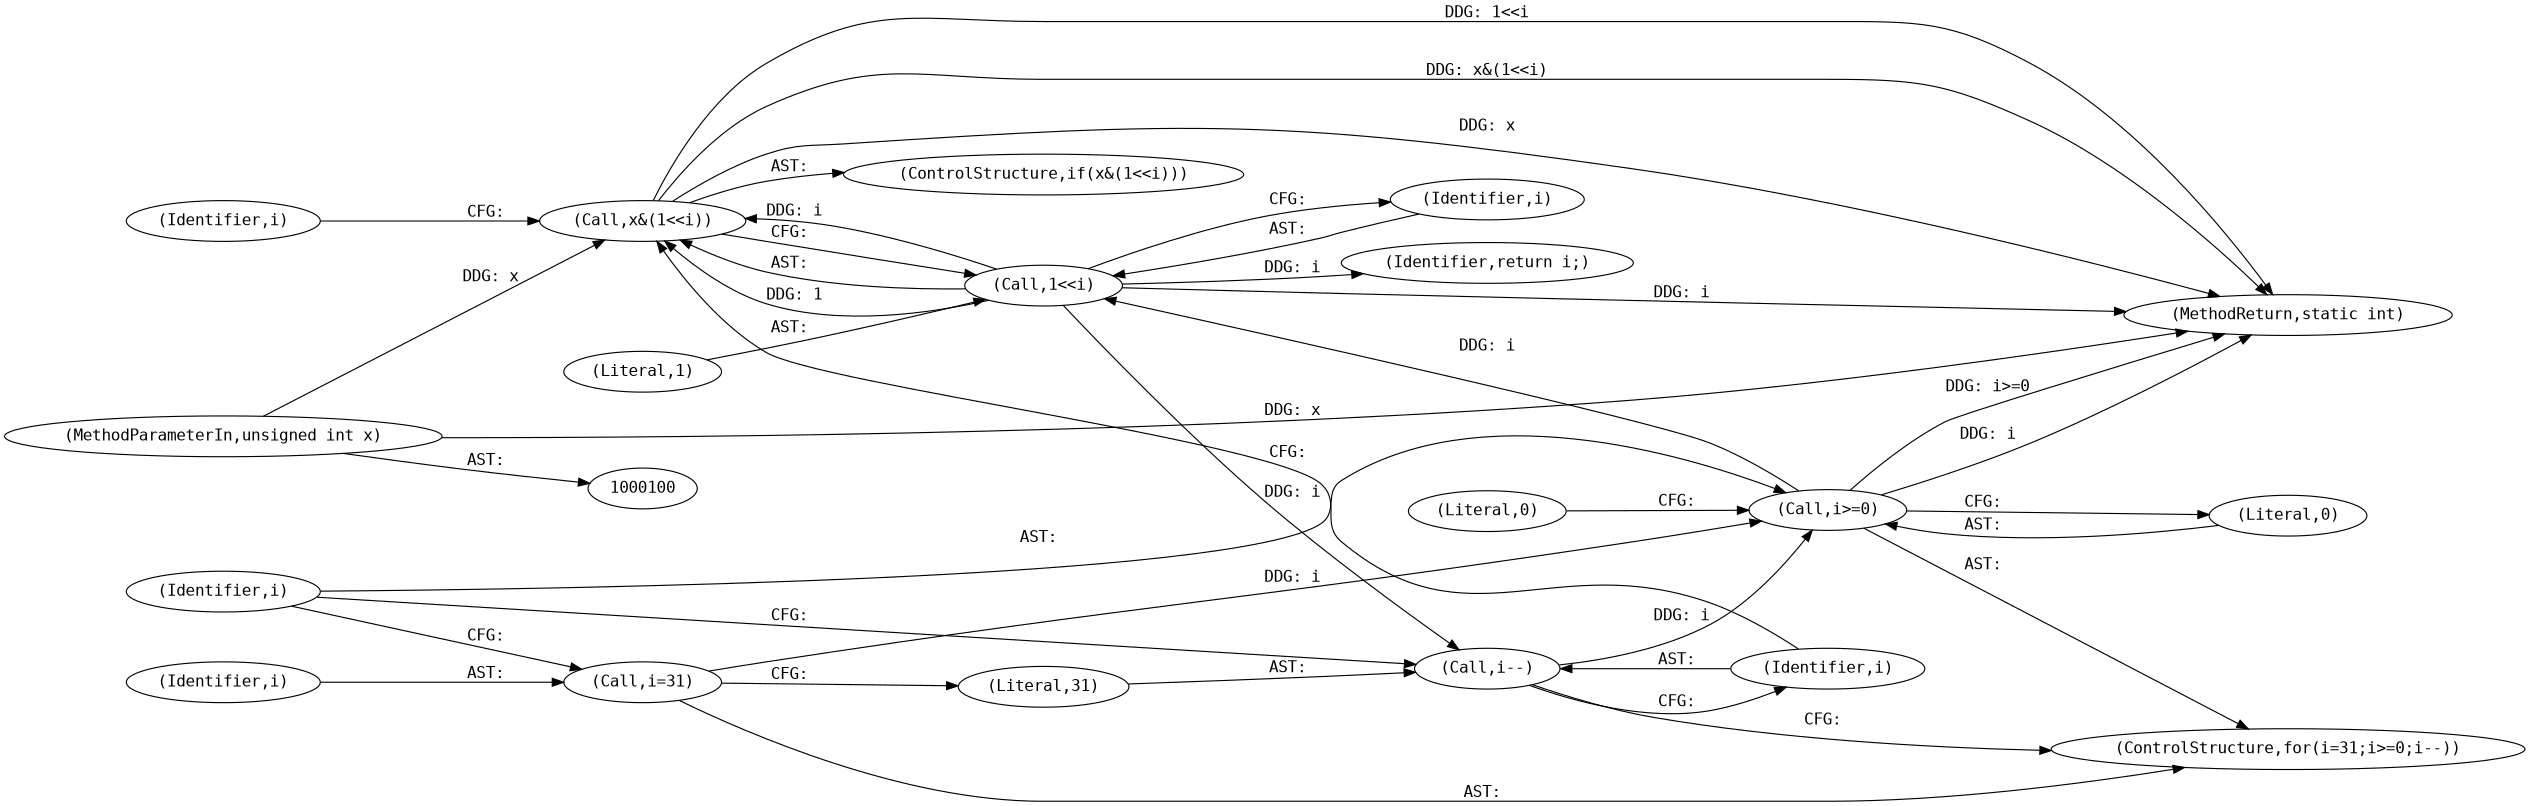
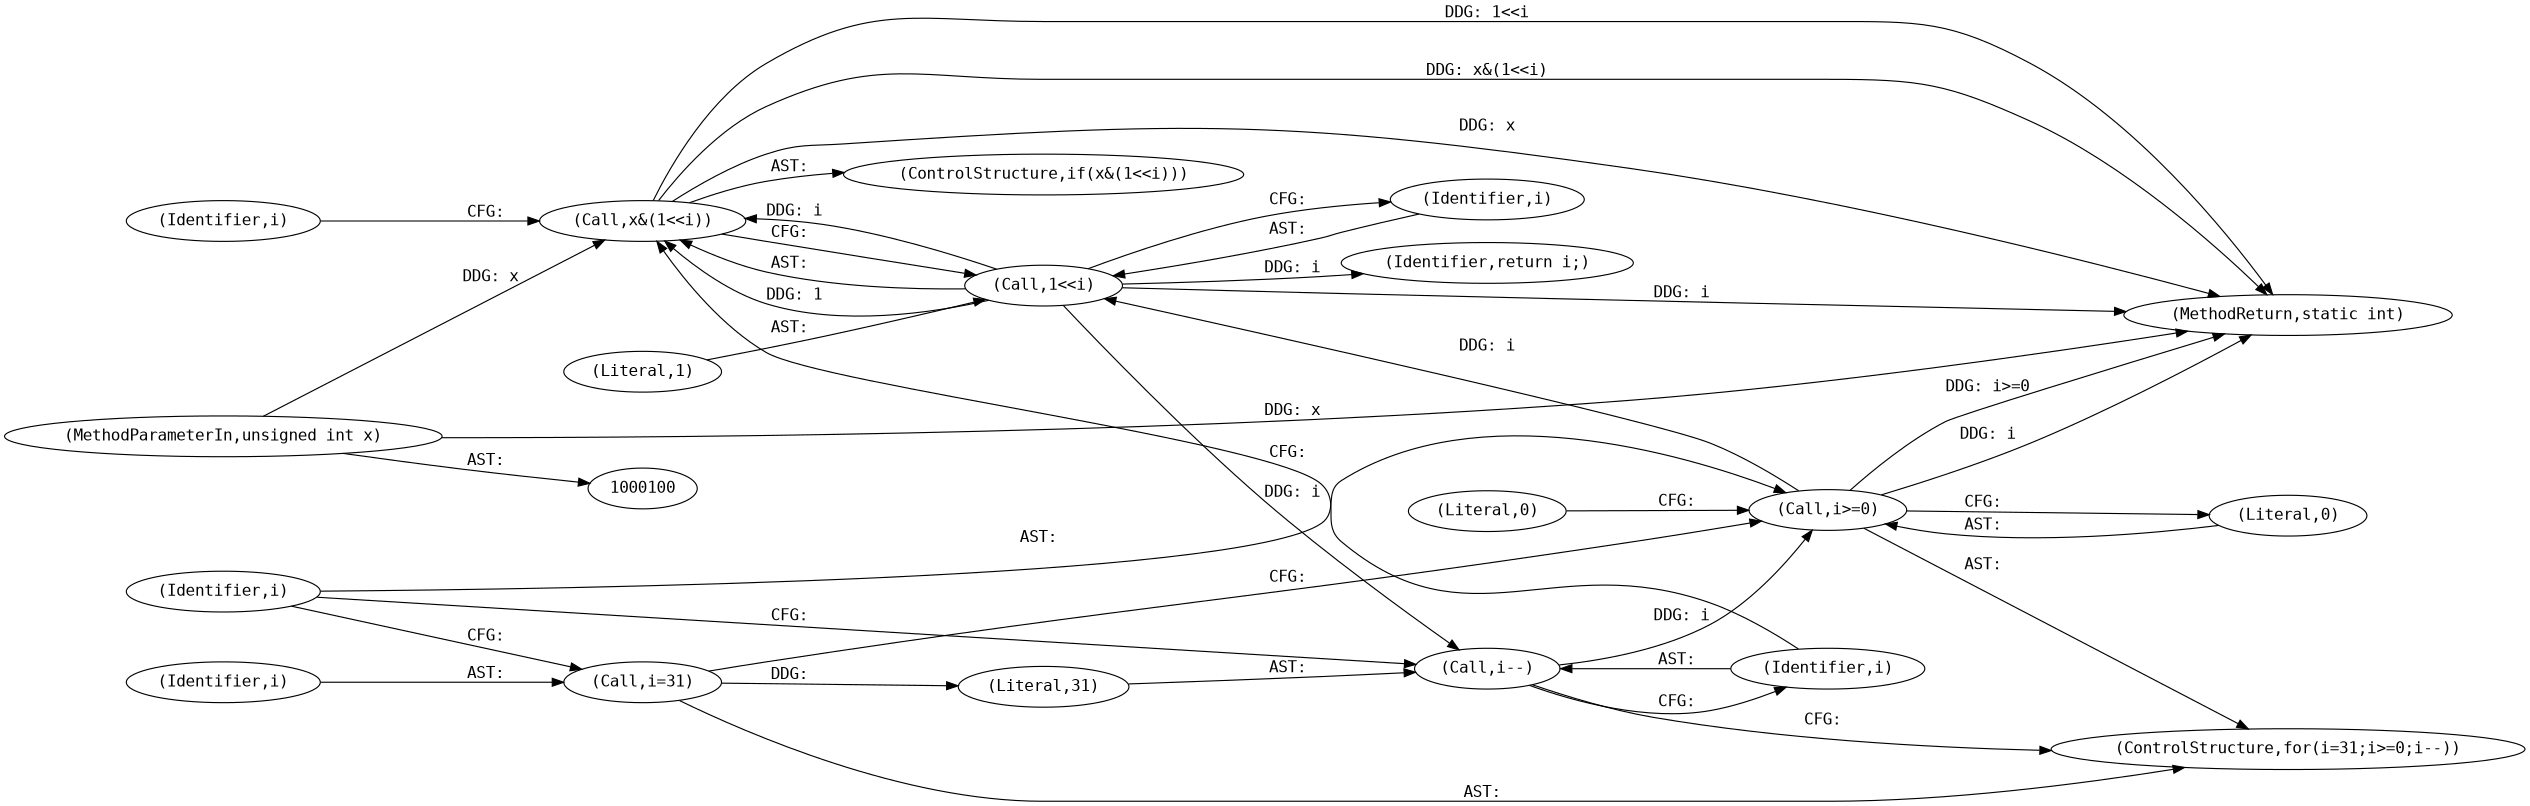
edge "(Call,i=31)" -> "(Call,i>=0)": label "DDG: i" -> "CFG: "
edge "(Call,i=31)" -> "(Literal,31)": label "CFG: " -> "DDG: "
